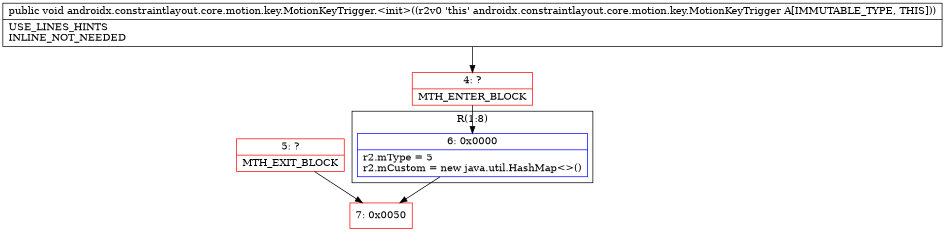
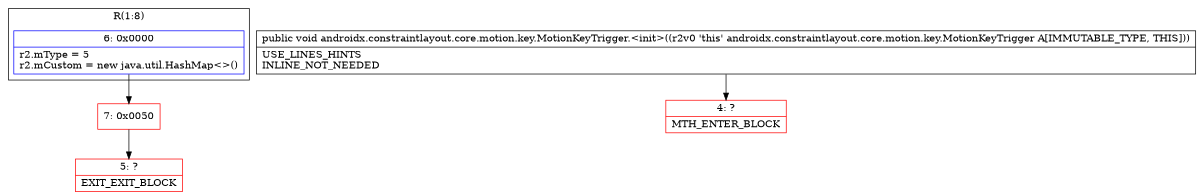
edge "4: ?" -> "6: 0x0000": removed
node "5: ?": text "MTH_EXIT_BLOCK" -> "EXIT_EXIT_BLOCK"
edge "5: ?" -> "7: 0x0050": reversed
